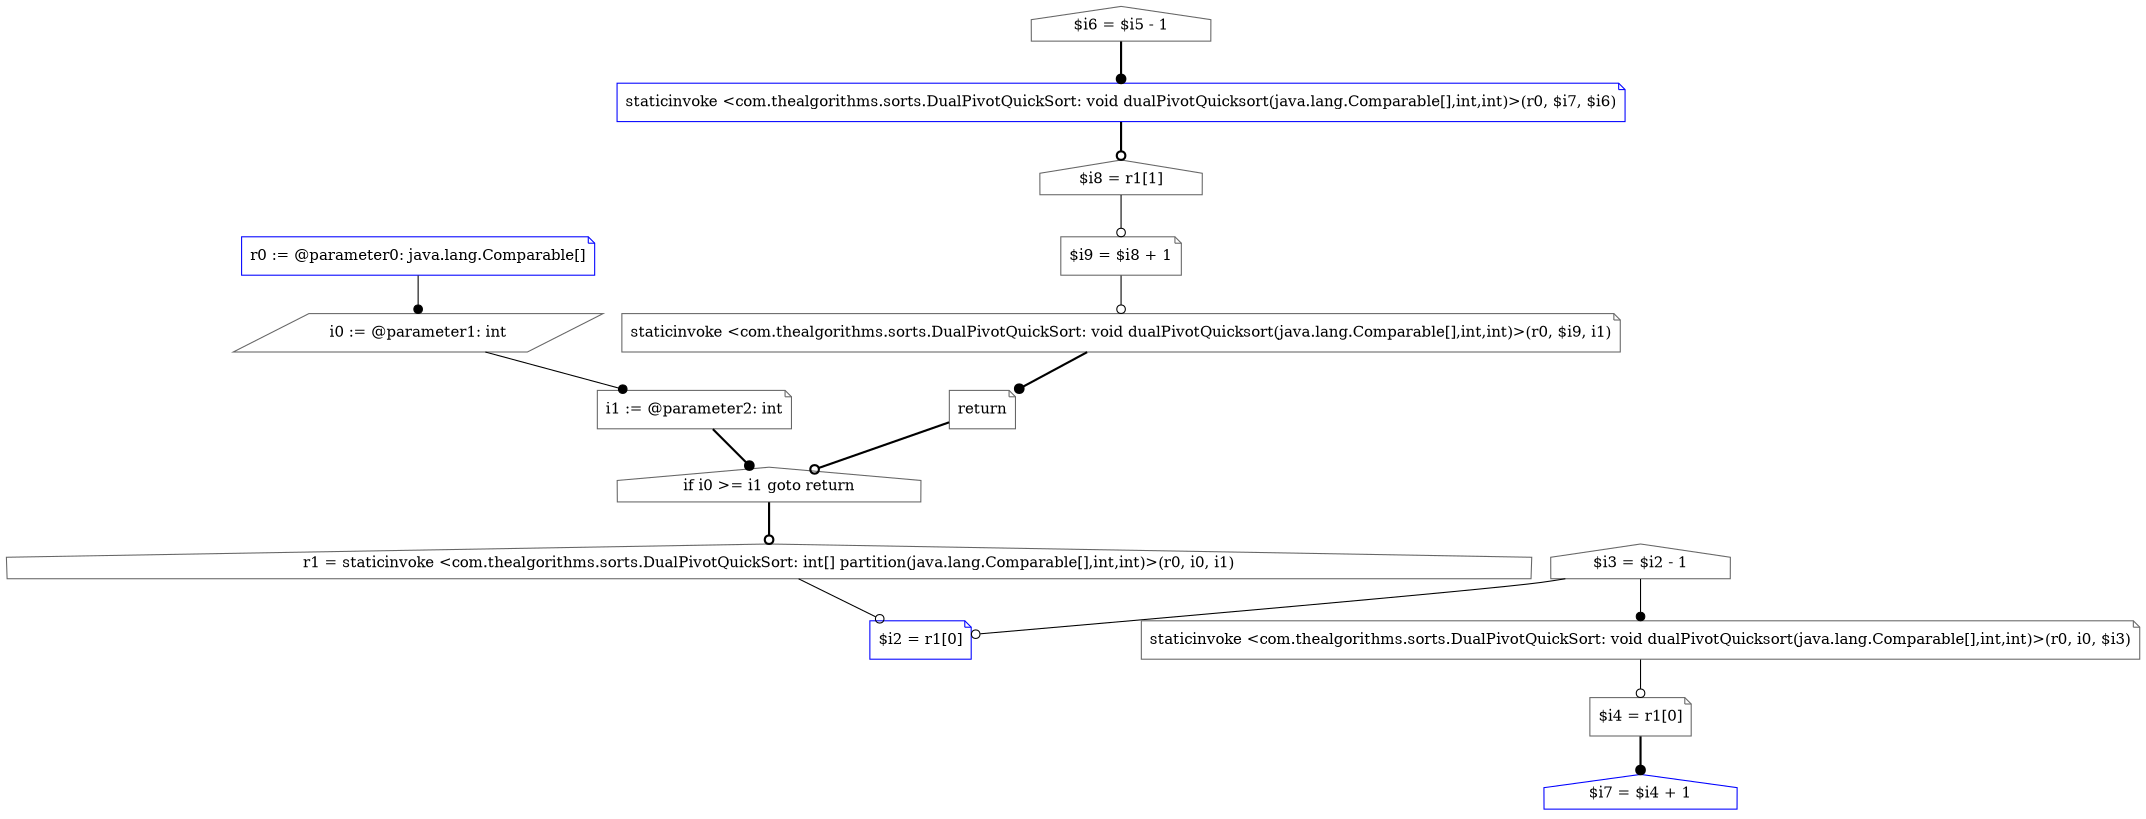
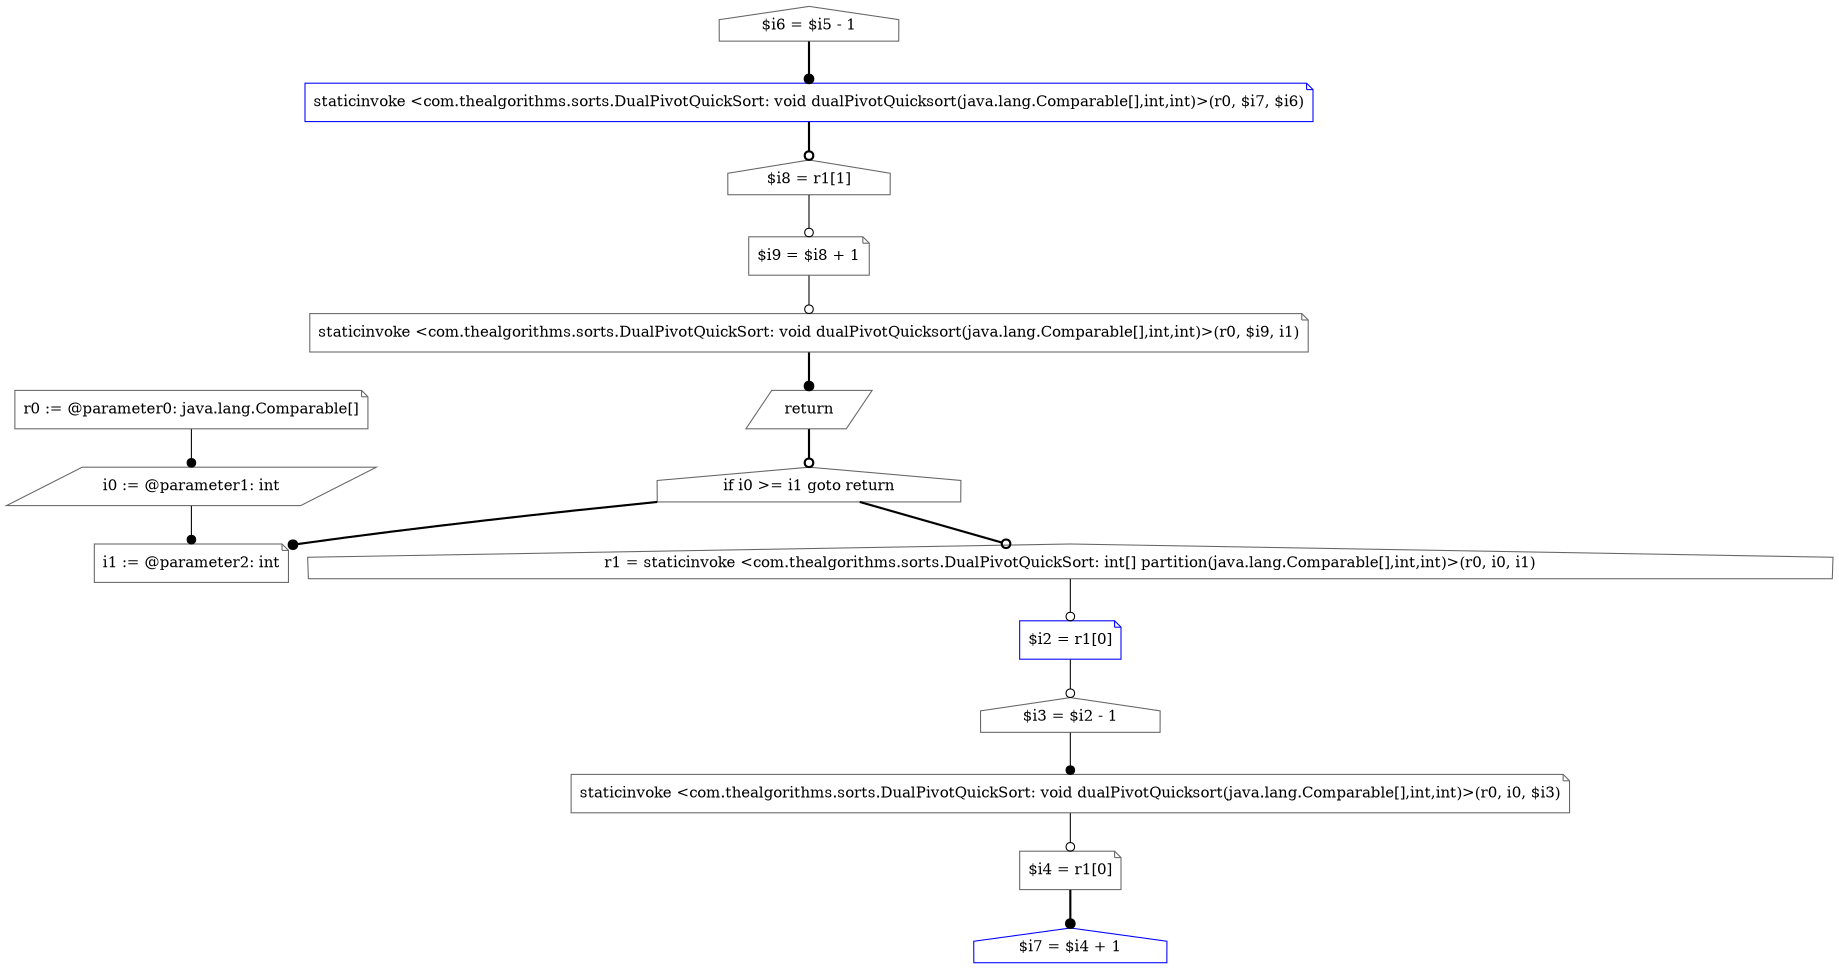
node "r0 := @parameter0: java.lang.Comparable[]": color blue -> gray40
node "return": shape note -> parallelogram
edge "i1 := @parameter2: int" -> "if i0 >= i1 goto return": reversed
edge "$i3 = $i2 - 1" -> "$i2 = r1[0]": reversed
